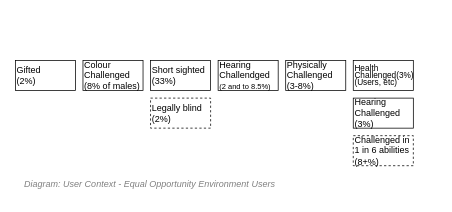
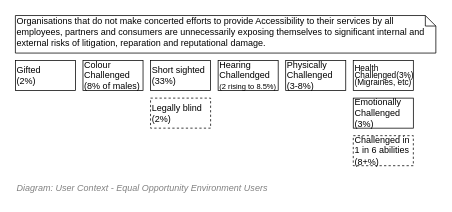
node "Organisations that do not make concerted efforts to provide Accessibility to their services by all employees, partners and consumers are unnecessarily exposing themselves to significant internal and external risks of litigation, reparation and reputational damage.": added
node "Hearing Challendged (2 and to 8.5%)": label "Hearing Challendged (2 and to 8.5%)" -> "Hearing Challendged (2 rising to 8.5%)"
node "Health Challenged(3%) (Users, etc)": label "Health Challenged(3%) (Users, etc)" -> "Health Challenged(3%) (Migraines, etc)"
node "Hearing Challenged (3%)": label "Hearing Challenged (3%)" -> "Emotionally Challenged (3%)"
node "Diagram: User Context - Equal Opportunity Environment Users": moved (218, 184) -> (210, 188)
